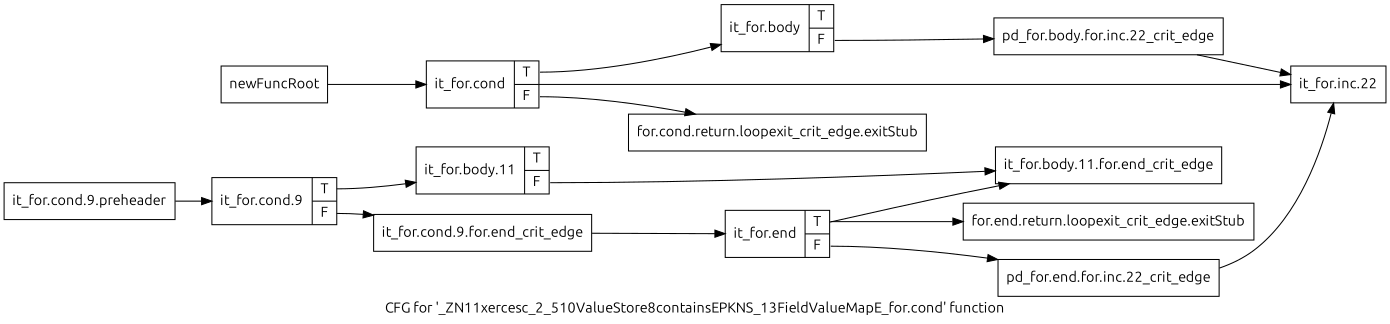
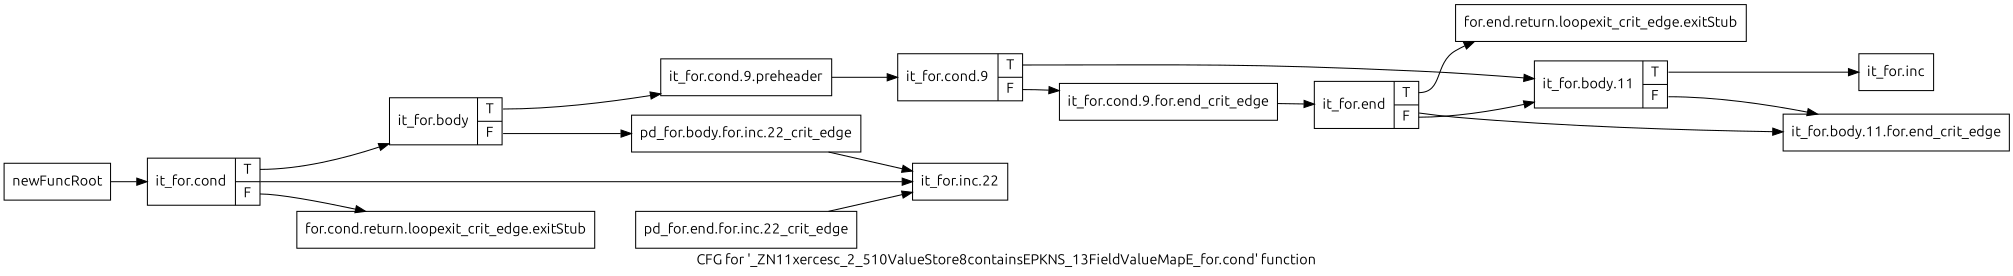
node "it_for.inc": added
edge "it_for.body" -> "it_for.cond.9.preheader": added
edge "it_for.end" -> "pd_for.end.for.inc.22_crit_edge": now "it_for.end" -> "it_for.body.11"
